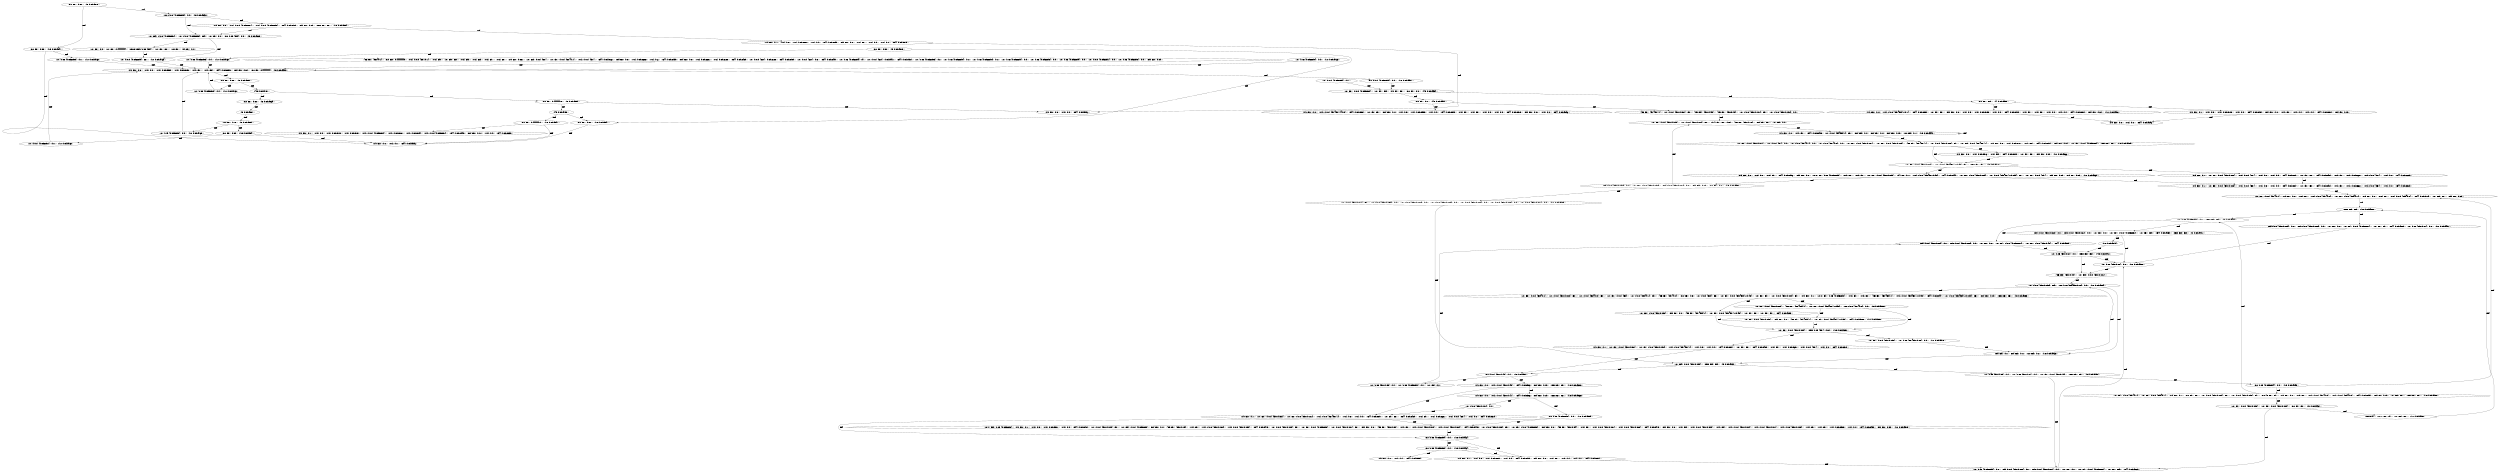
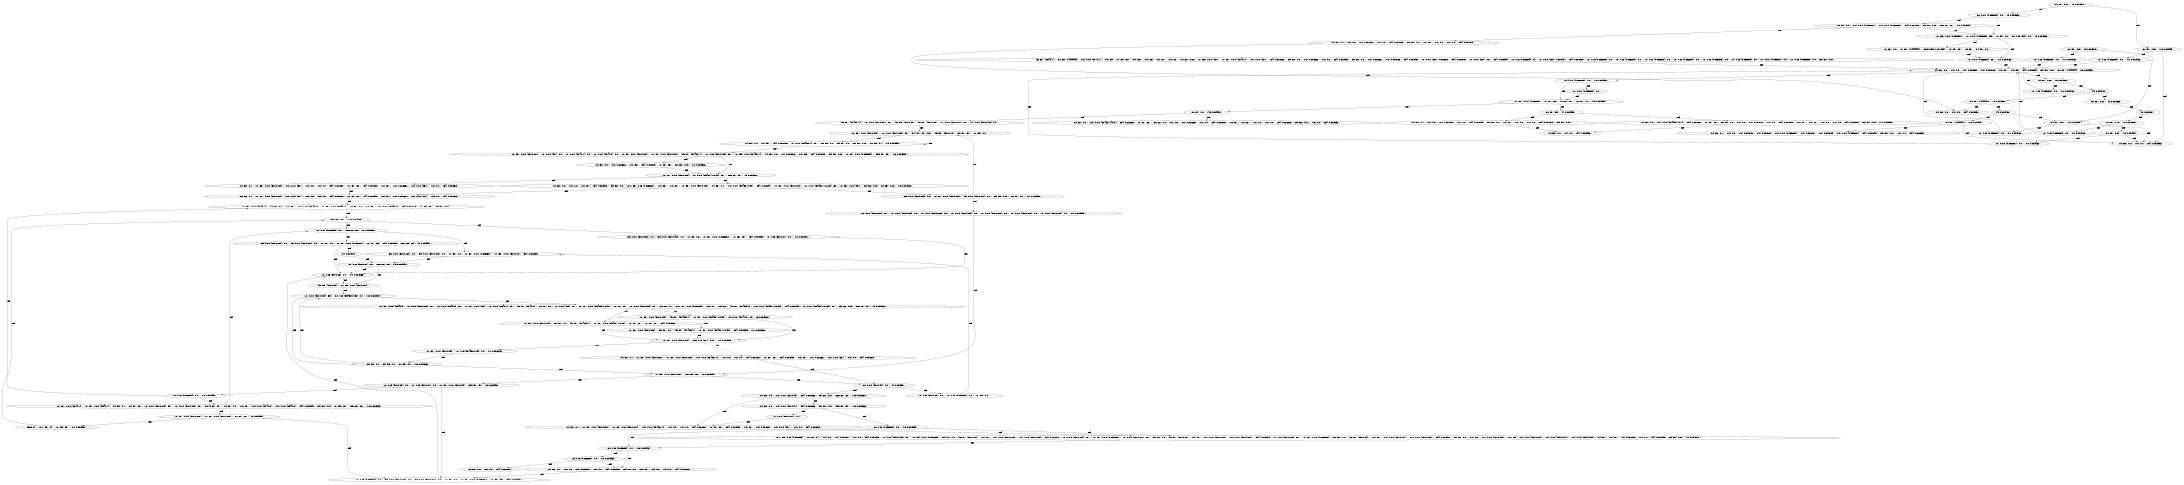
edge "'cmp dword [0x80528b0], 0x0', 'jne 0x8049914'," -> "'mov dword [0x80528b0], 0x1',": added, label "CFG"
edge "'cmp eax, 0x32', 'jne 0x80498f7'," -> "'mov byte [0x80528bd], 0x0', 'jmp 0x8049763',": added, label "CFG"
node "'test esi, esi', 'jne 0x8049be3',": label "'test esi, esi', 'jne 0x8049be3'," -> "'test esi, esi', 'byte 0x8049be3',"
